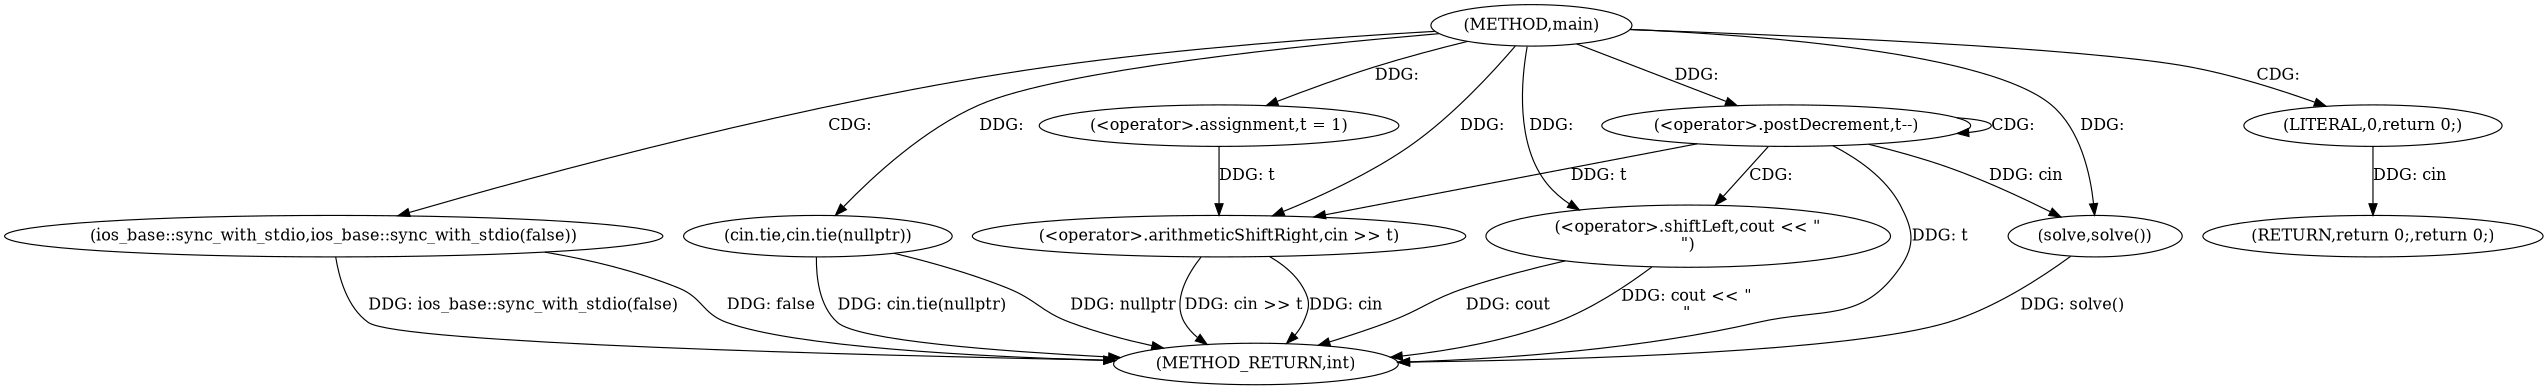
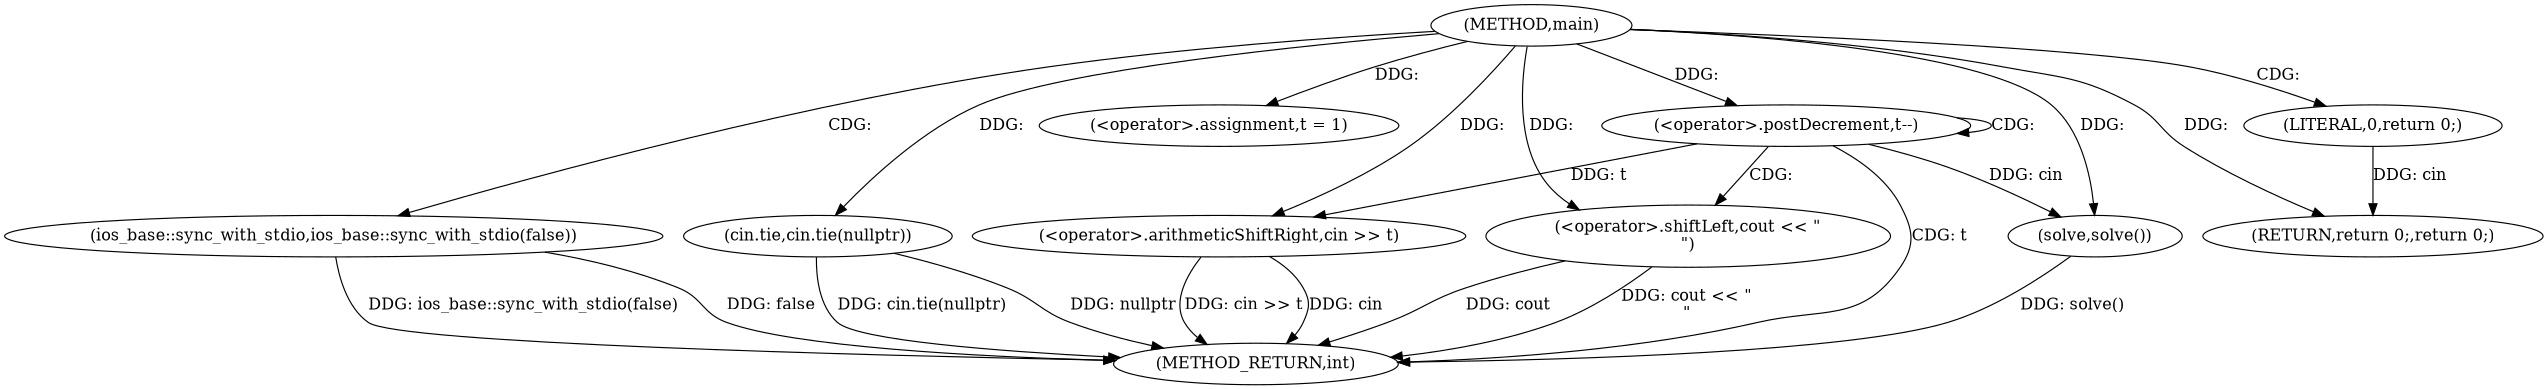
edge "(METHOD,main)" -> "(RETURN,return 0;,return 0;)": added, label "DDG:"
edge "(<operator>.assignment,t = 1)" -> "(<operator>.arithmeticShiftRight,cin >> t)": removed, label "DDG: t"
edge "(<operator>.postDecrement,t--)" -> "(METHOD_RETURN,int)": label "DDG: t" -> "CDG: t"
